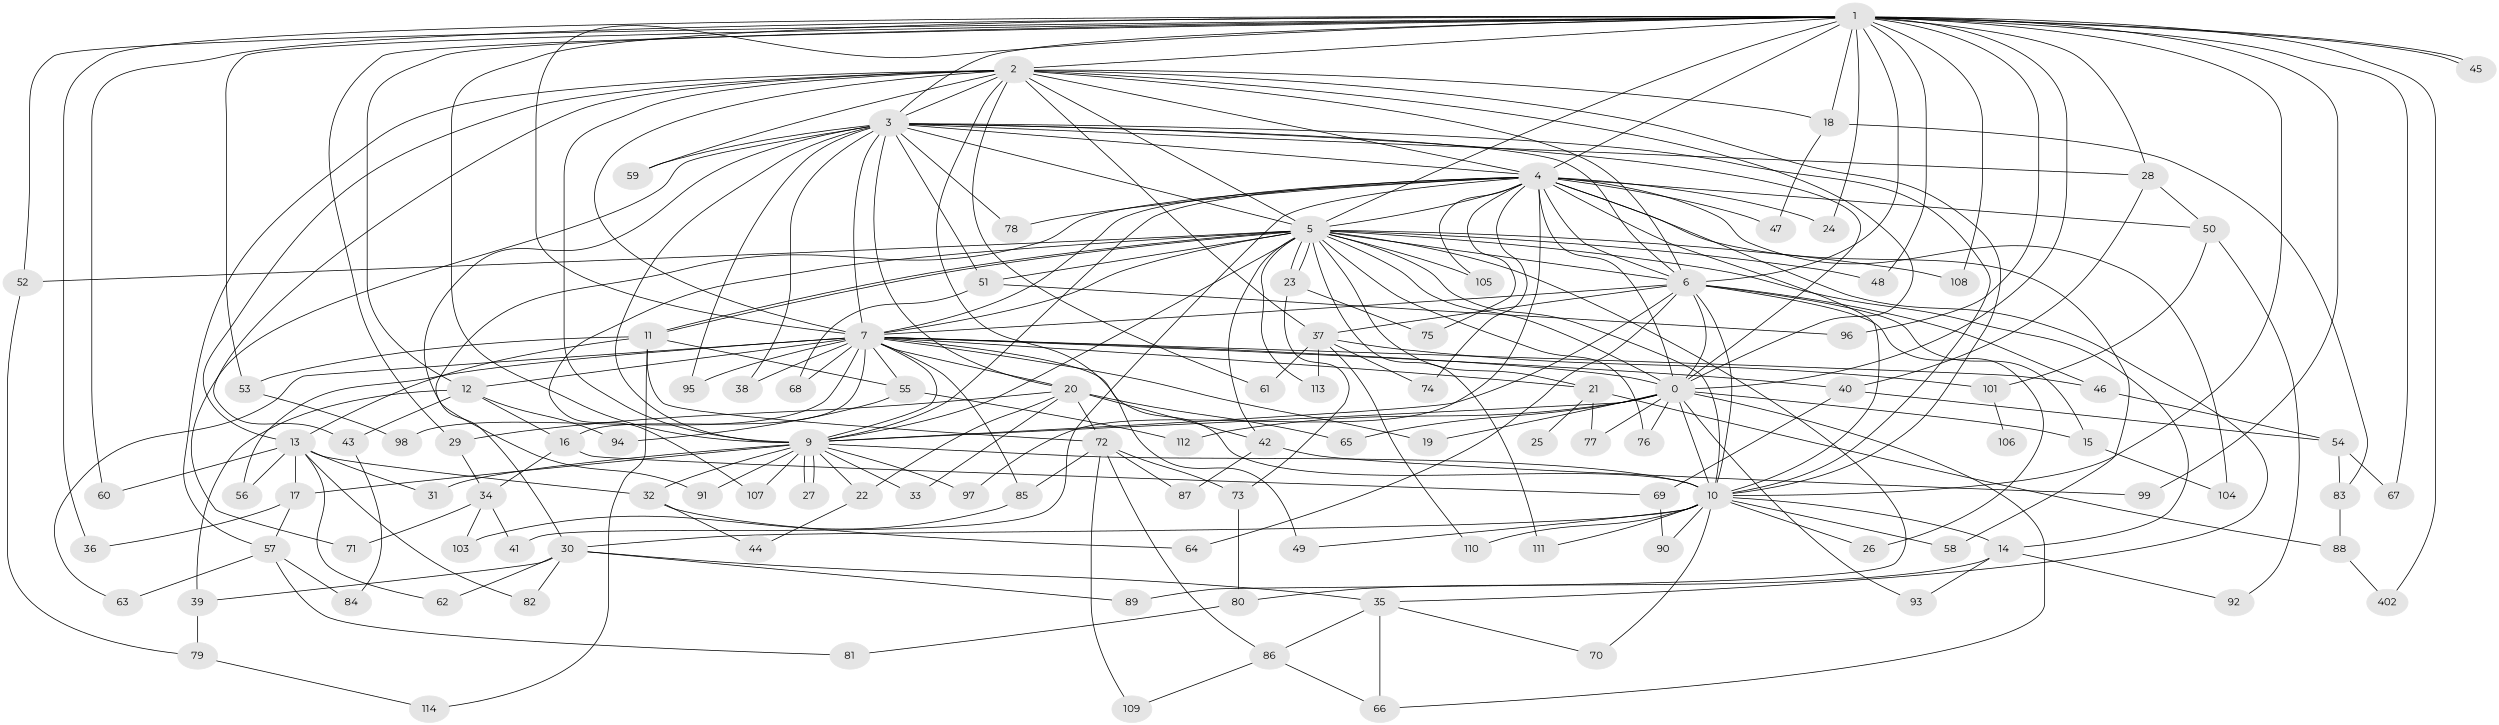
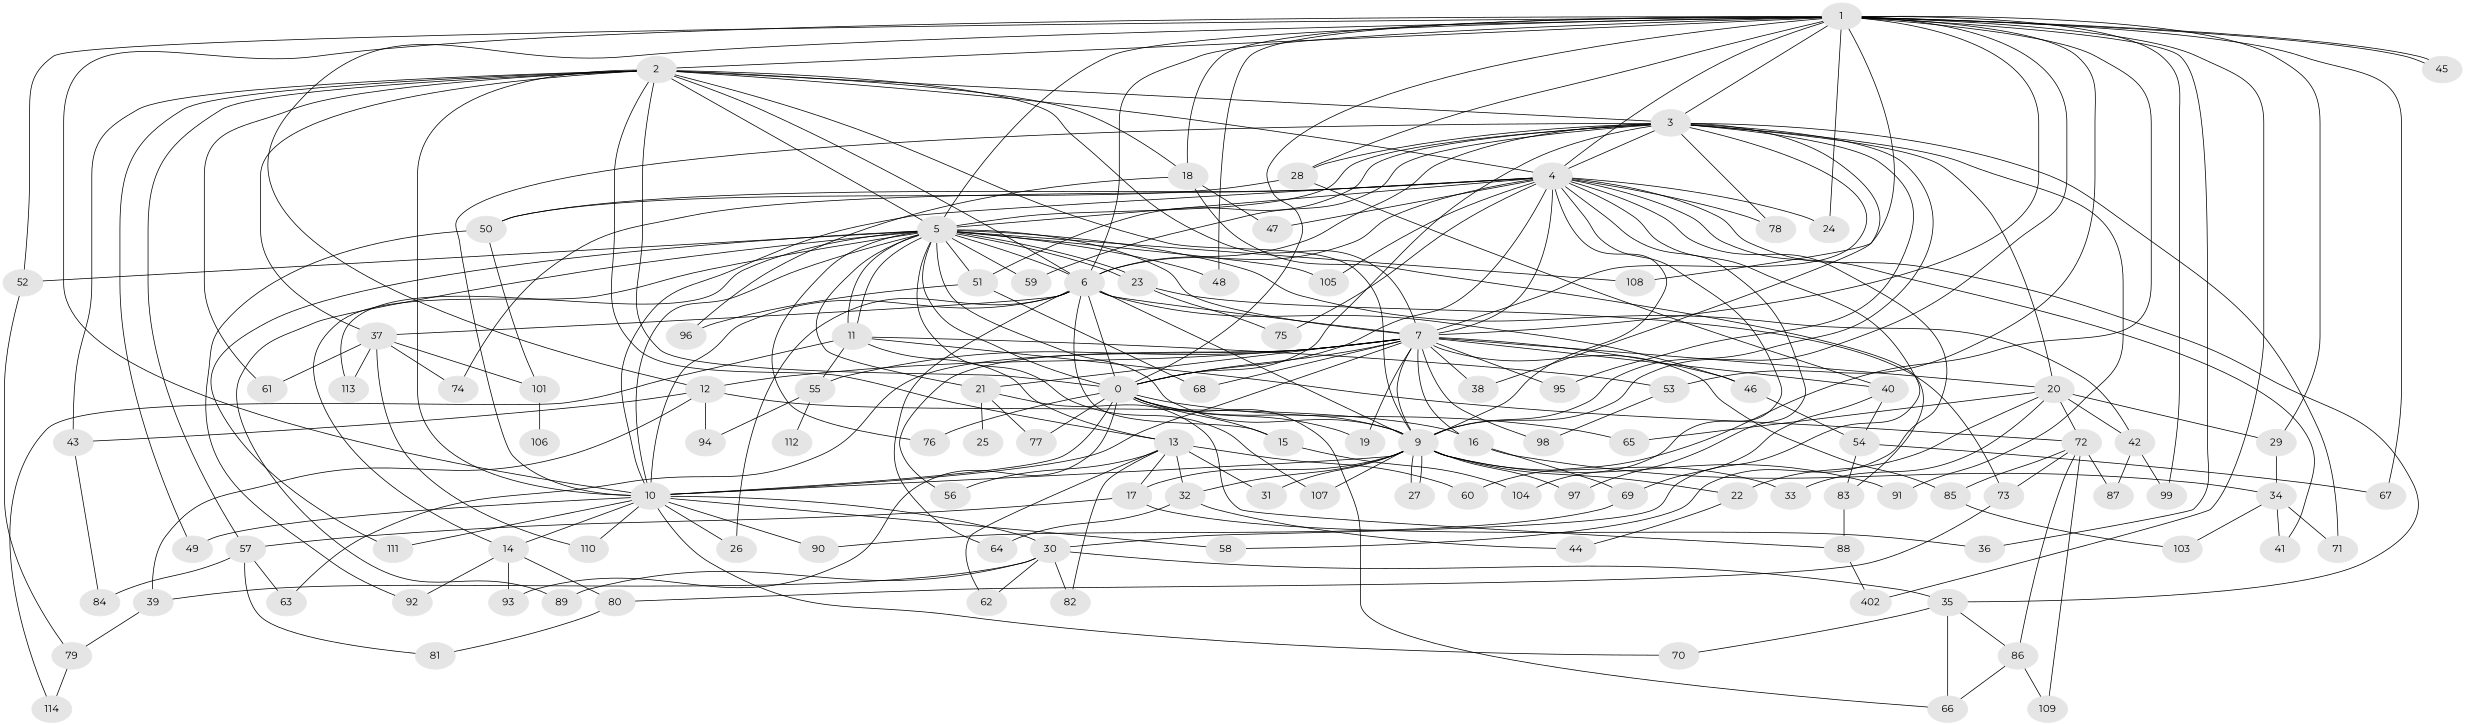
edge "2" -- "59": now "5" -- "59"
edge "1" -- "96": now "18" -- "96"
edge "0" -- "112": removed
